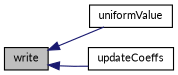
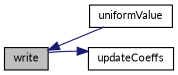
edge "updateCoeffs" -> "write": reversed
